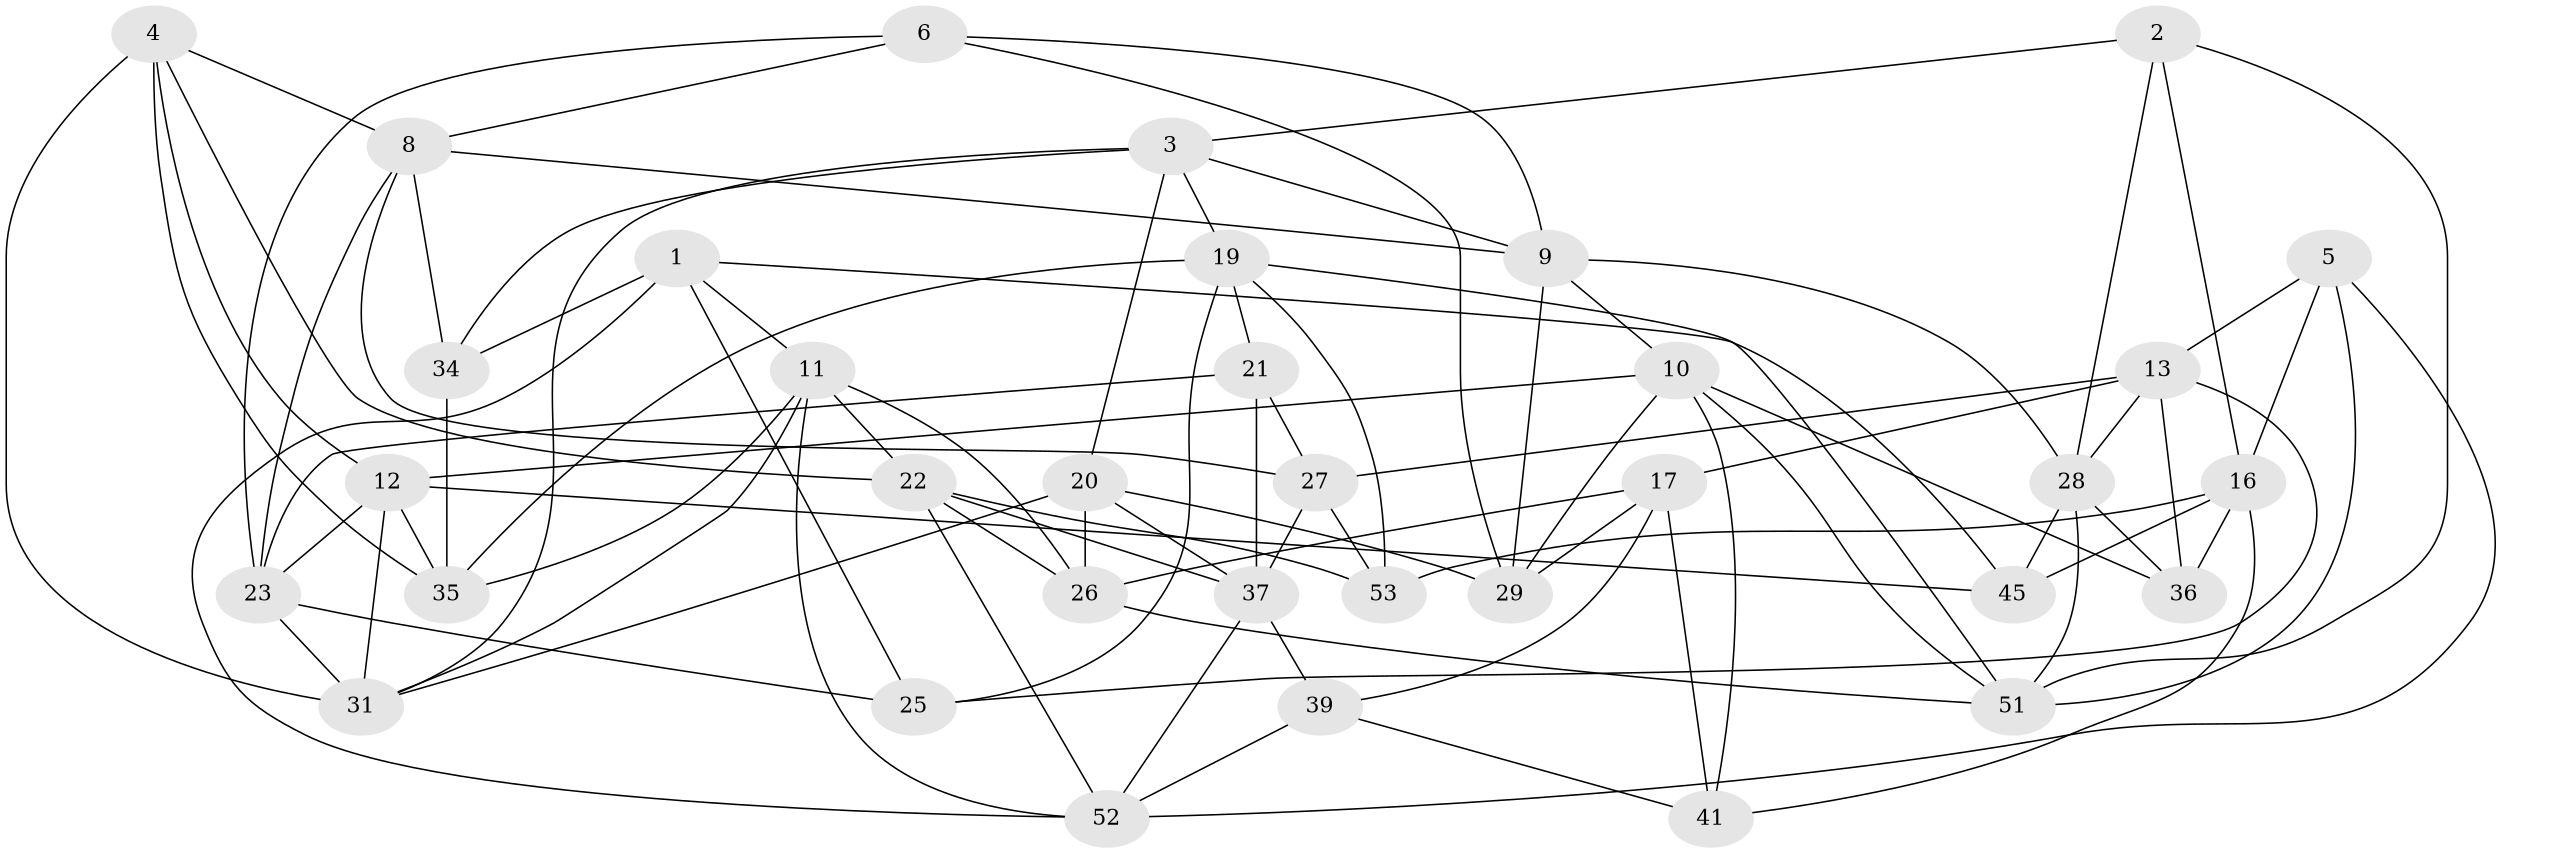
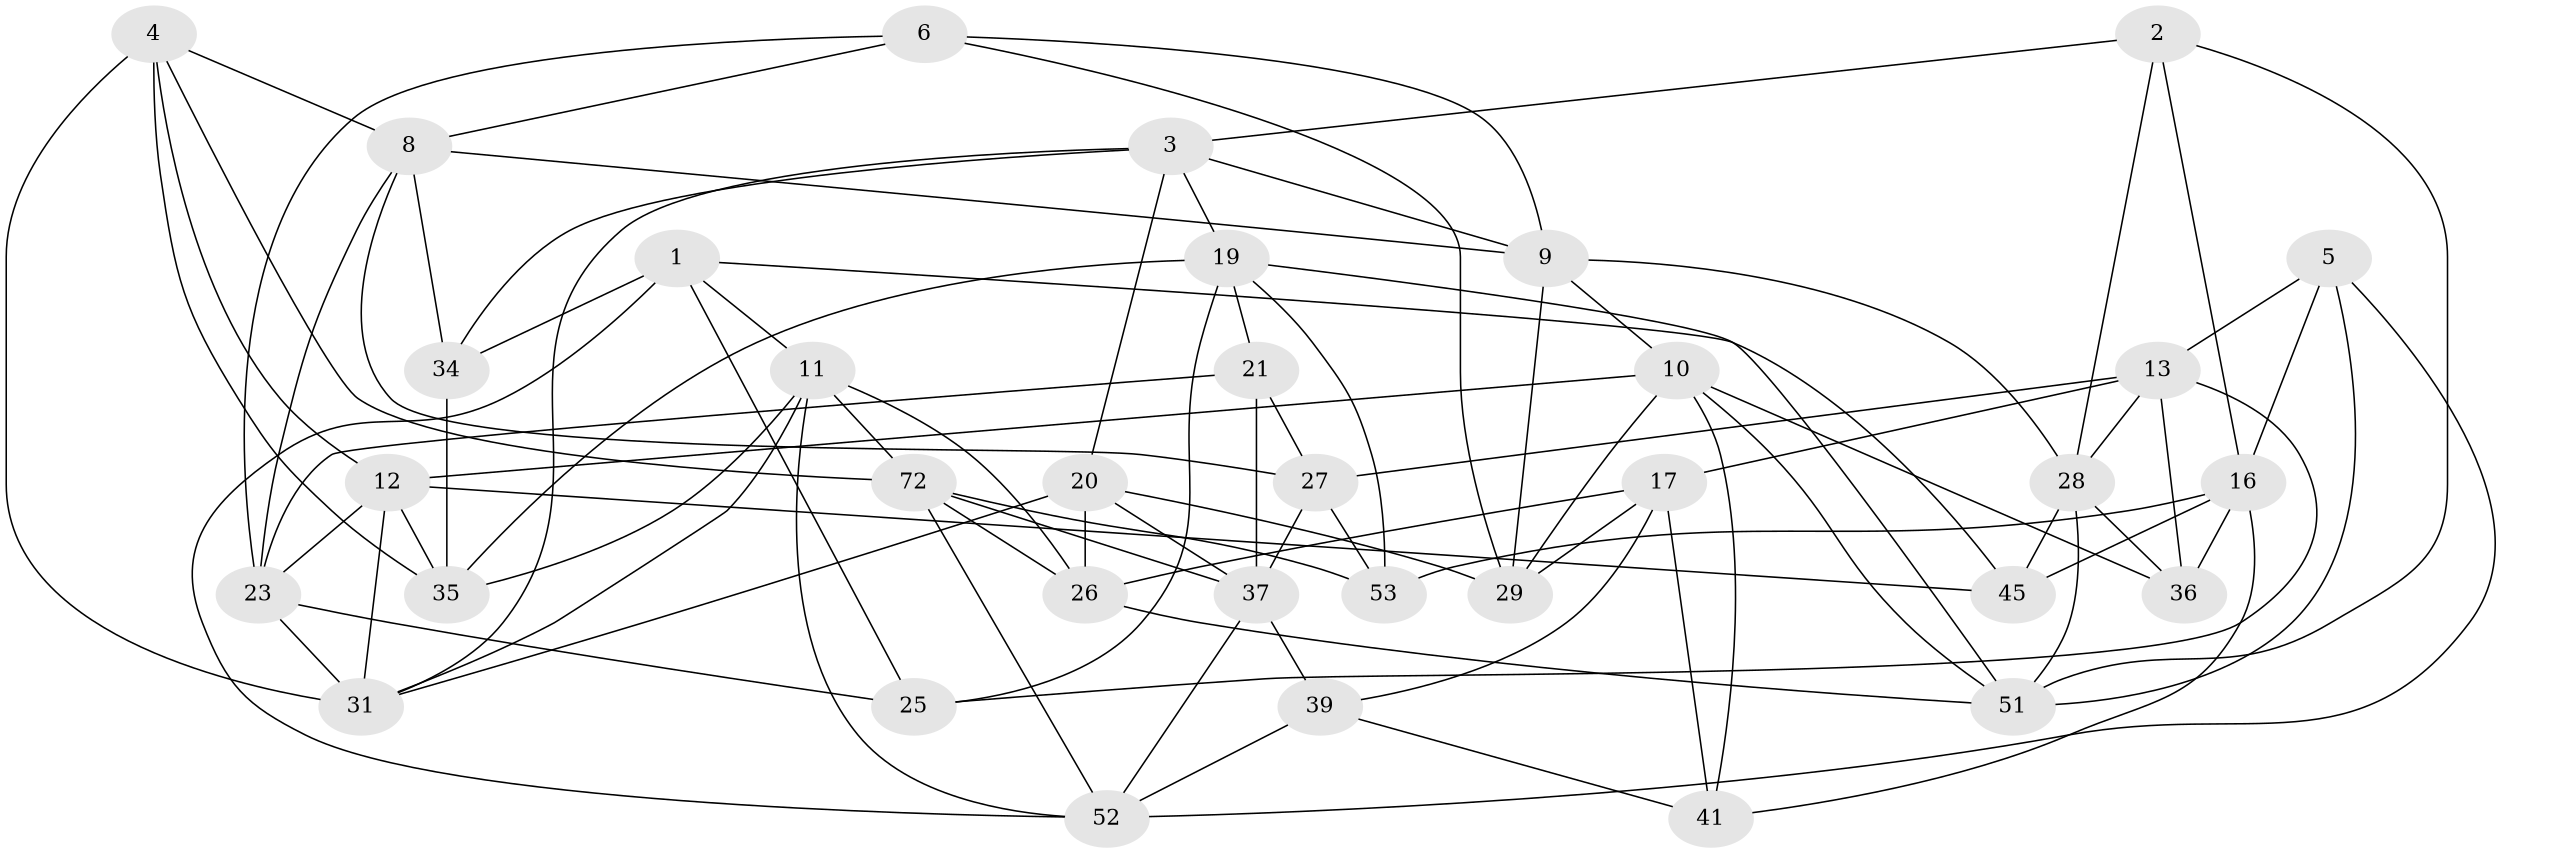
node "22": label "22" -> "72"
